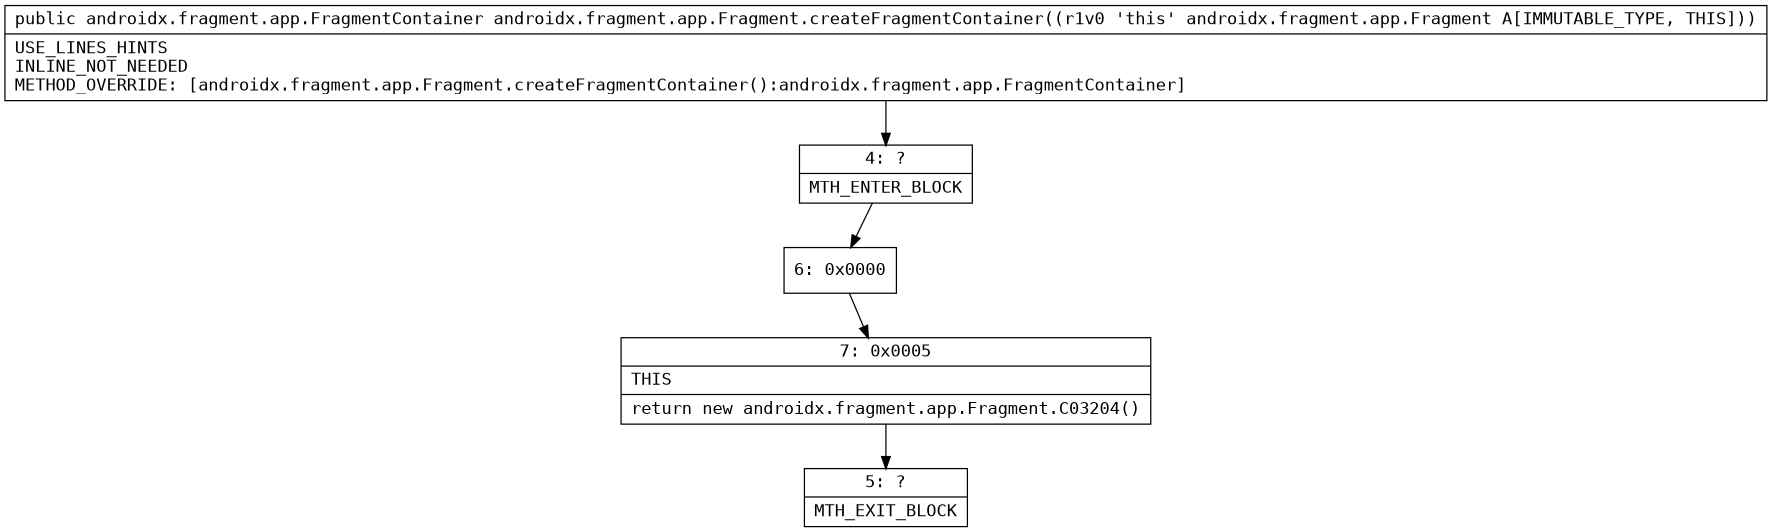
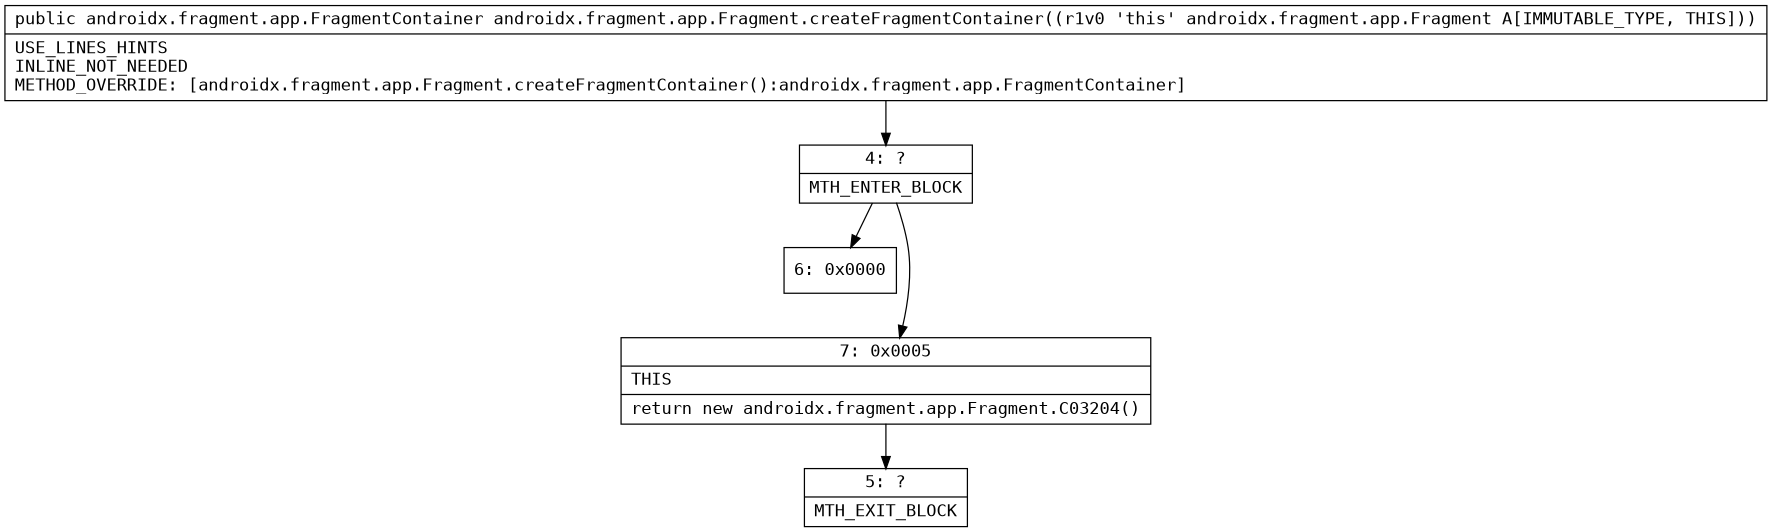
edge "6: 0x0000" -> "7: 0x0005": now "4: ?" -> "7: 0x0005"
